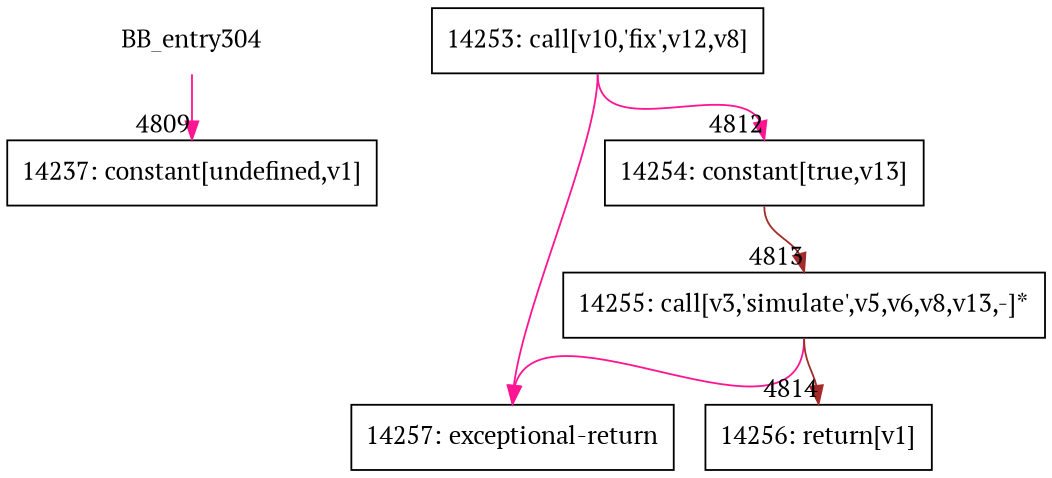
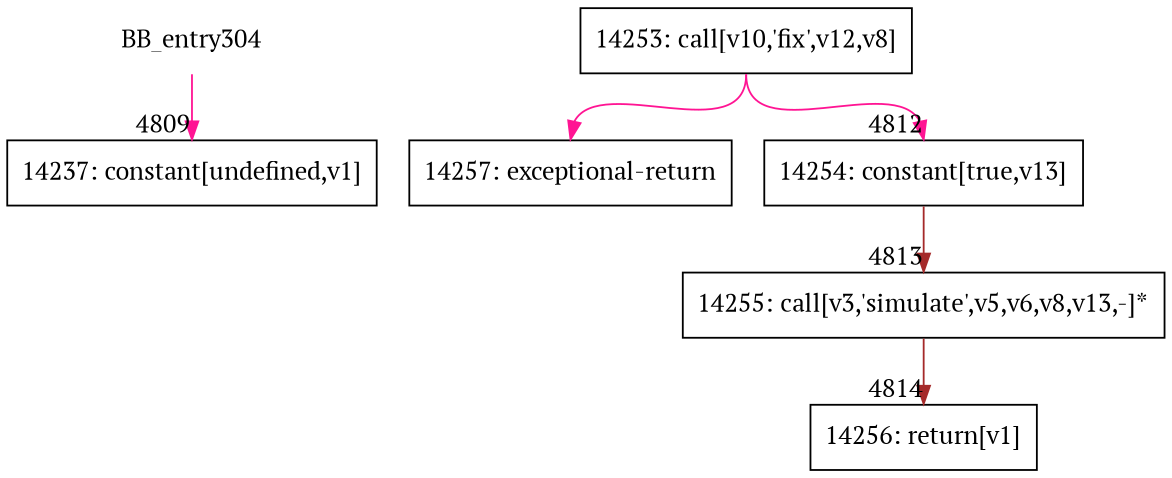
edge "14255: call[v3,'simulate',v5,v6,v8,v13,-]*" -> "14257: exceptional-return": removed
